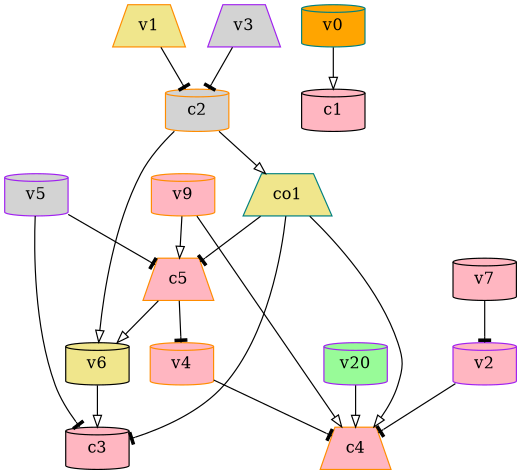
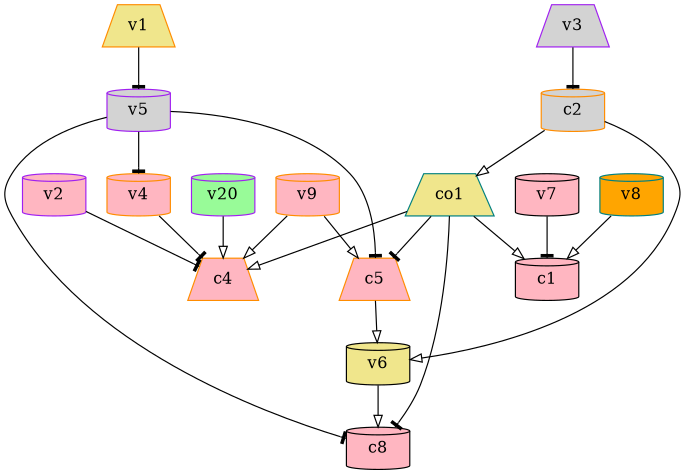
node "v0": label "v0" -> "v8"
edge "v1" -> "c2": now "v1" -> "v5"
edge "co1" -> "c1": added
edge "c5" -> "v4": now "v5" -> "v4"
edge "v7" -> "v2": now "v7" -> "c1"
node "c3": label "c3" -> "c8"
